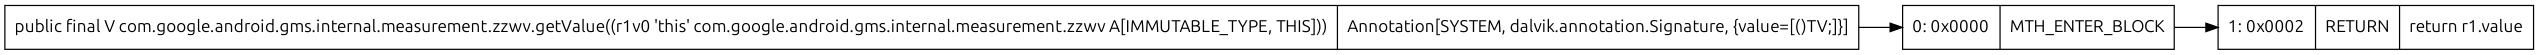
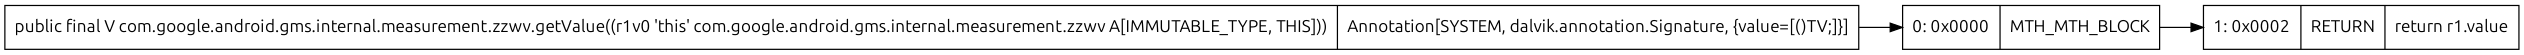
node "0: 0x0000": text "MTH_ENTER_BLOCK" -> "MTH_MTH_BLOCK"
